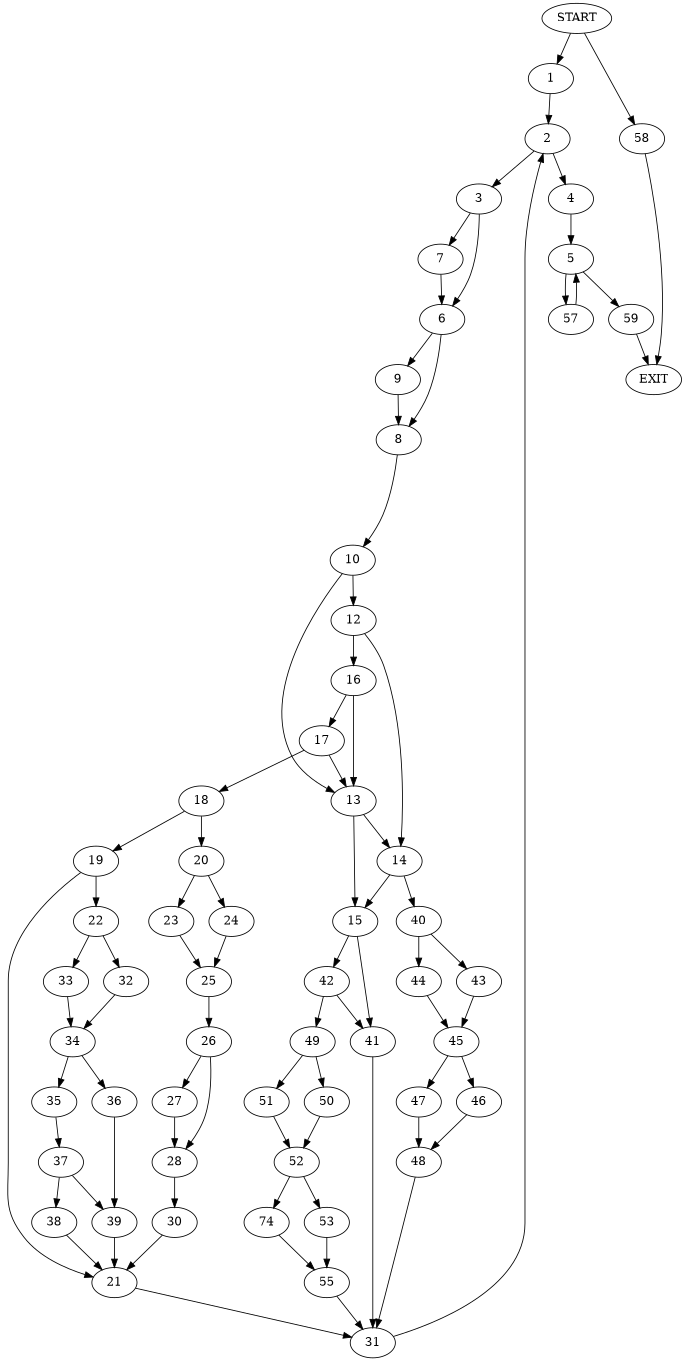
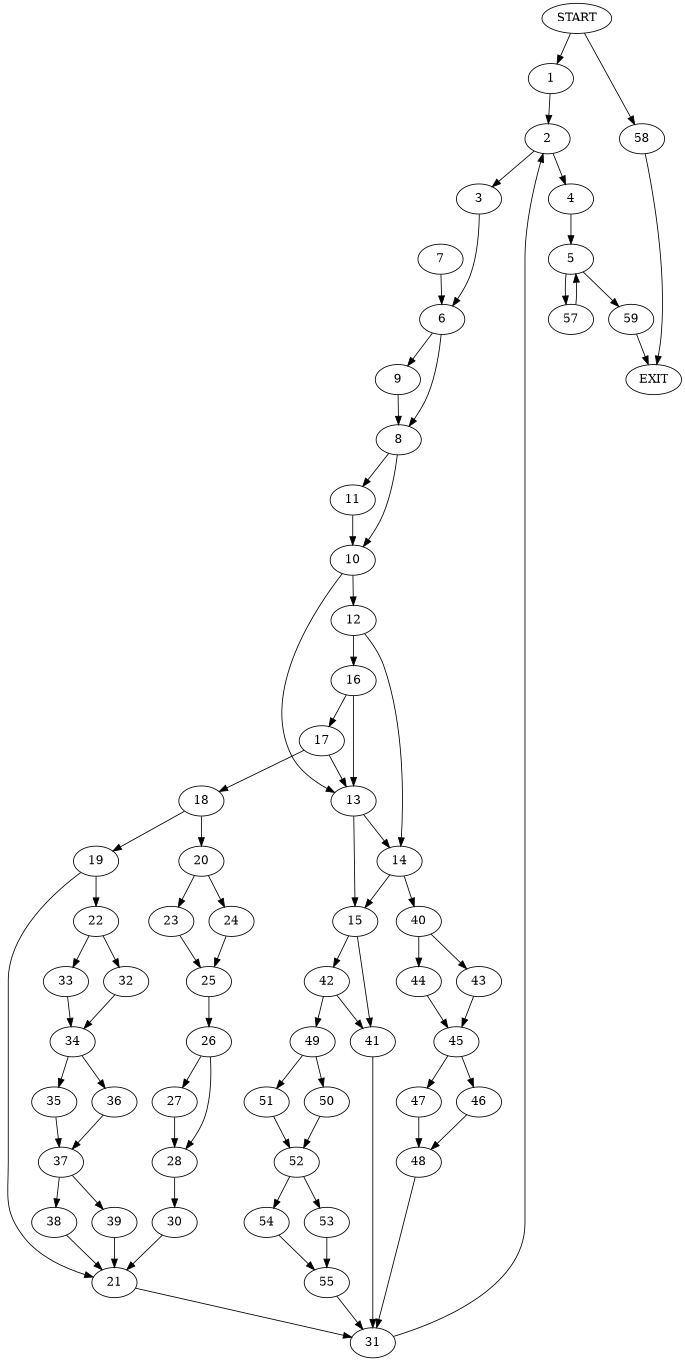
edge "3" -> "7": removed
node "11": added
edge "36" -> "39": now "36" -> "37"
node "74": label "74" -> "54"
